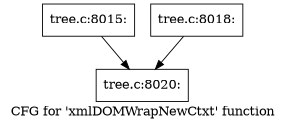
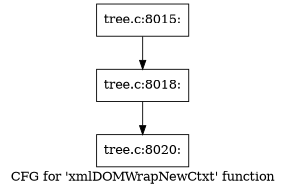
edge "tree.c:8015:" -> "tree.c:8020:": now "tree.c:8015:" -> "tree.c:8018:"
